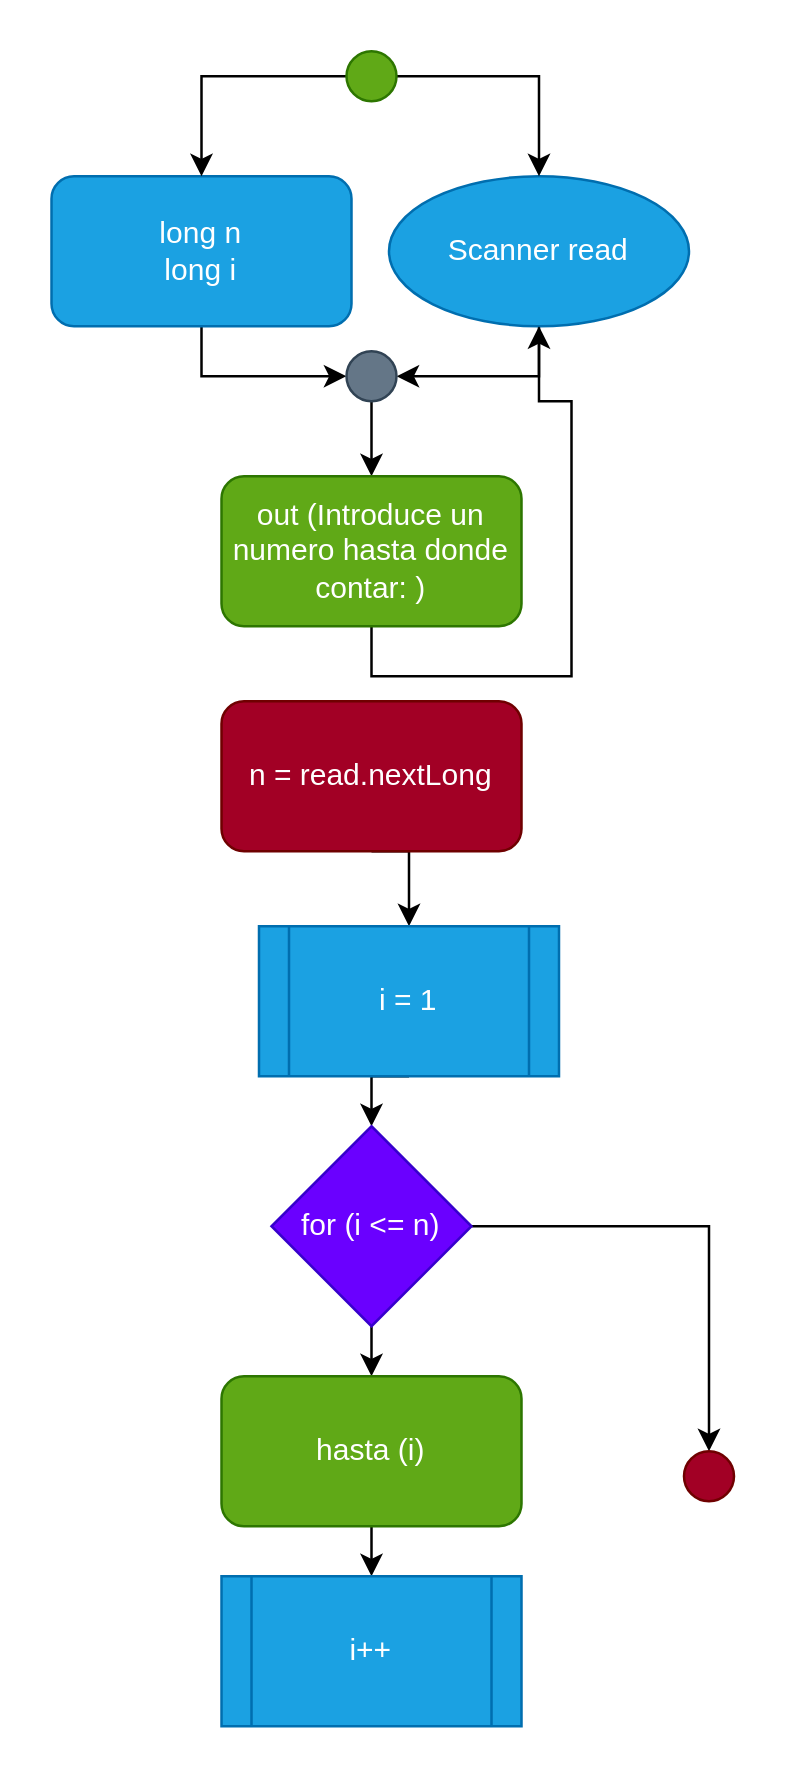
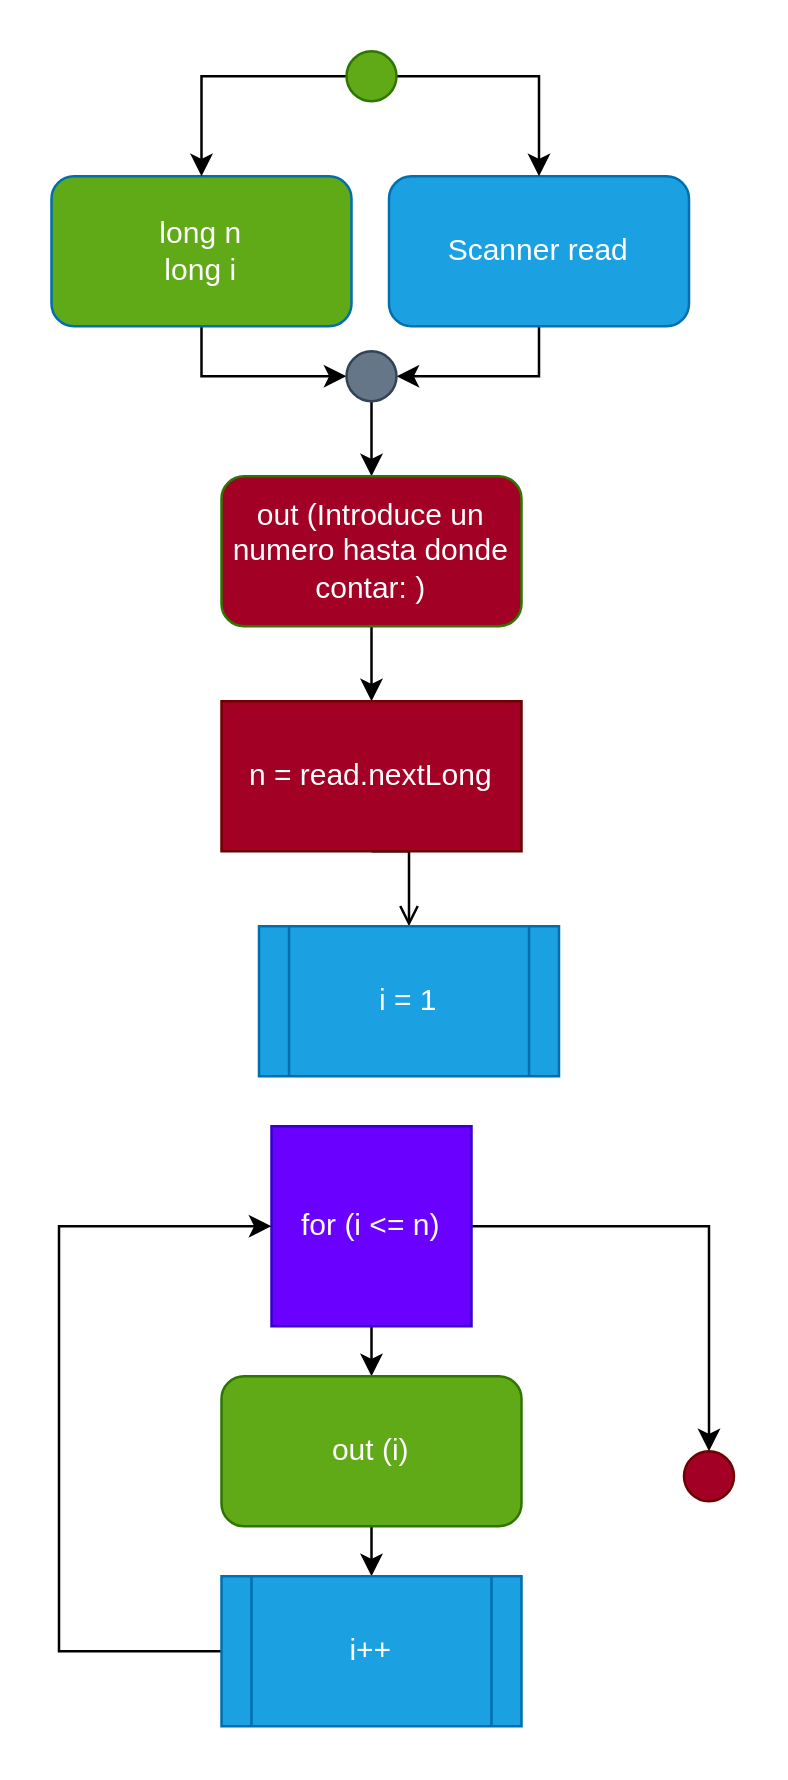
node "long n long i": fillcolor #1ba1e2 -> #60a917
node "Scanner read": shape ellipse -> rounded rectangle
node "out (Introduce un numero hasta donde contar: )": fillcolor #60a917 -> #a20025
edge "out (Introduce un numero hasta donde contar: )" -> "Scanner read": now "out (Introduce un numero hasta donde contar: )" -> "n = read.nextLong"
node "n = read.nextLong": shape rounded rectangle -> rectangle
edge "n = read.nextLong" -> "i = 1": arrowhead classic -> open
edge "i = 1" -> "for (i <= n)": removed
node "for (i <= n)": shape diamond -> rectangle
edge "i++" -> "for (i <= n)": added
node "hasta (i)": label "hasta (i)" -> "out (i)"
